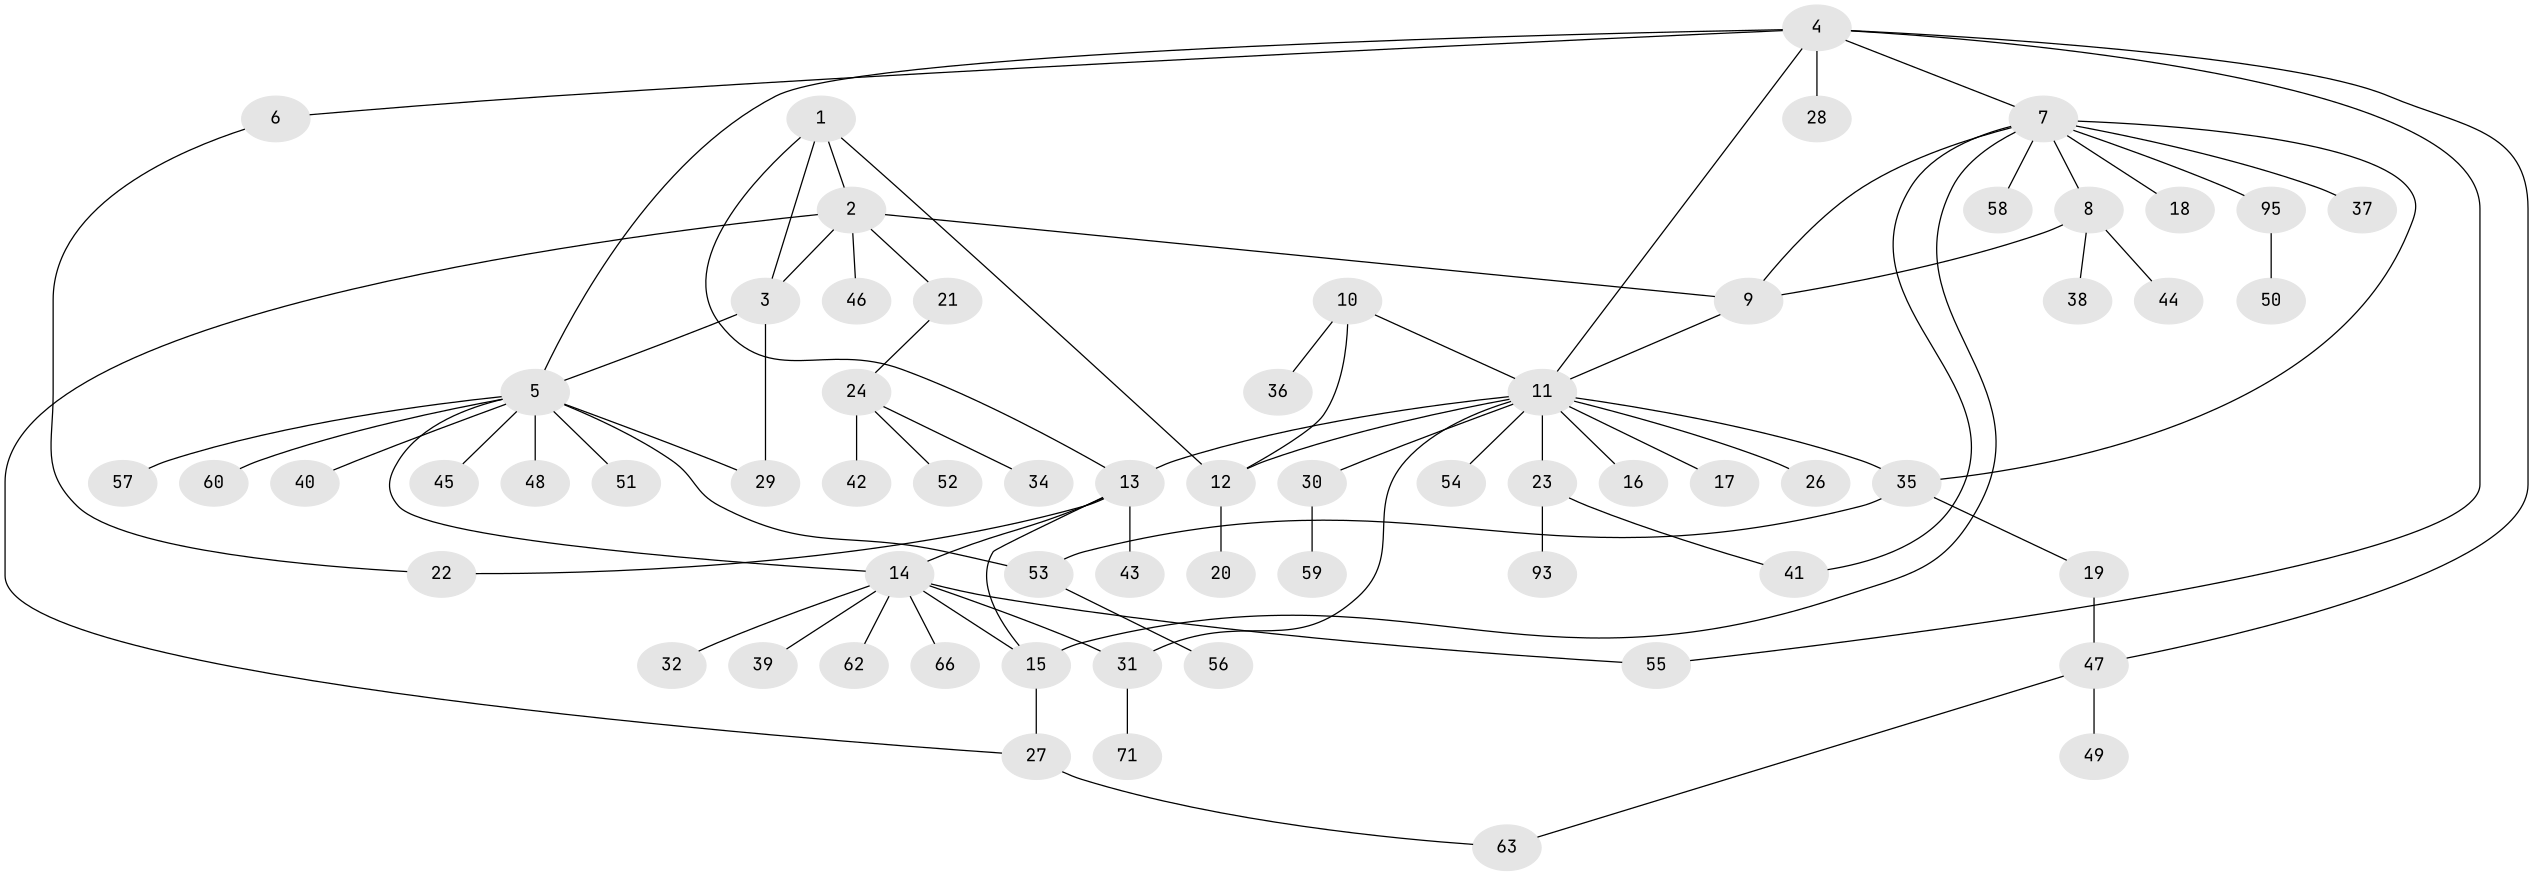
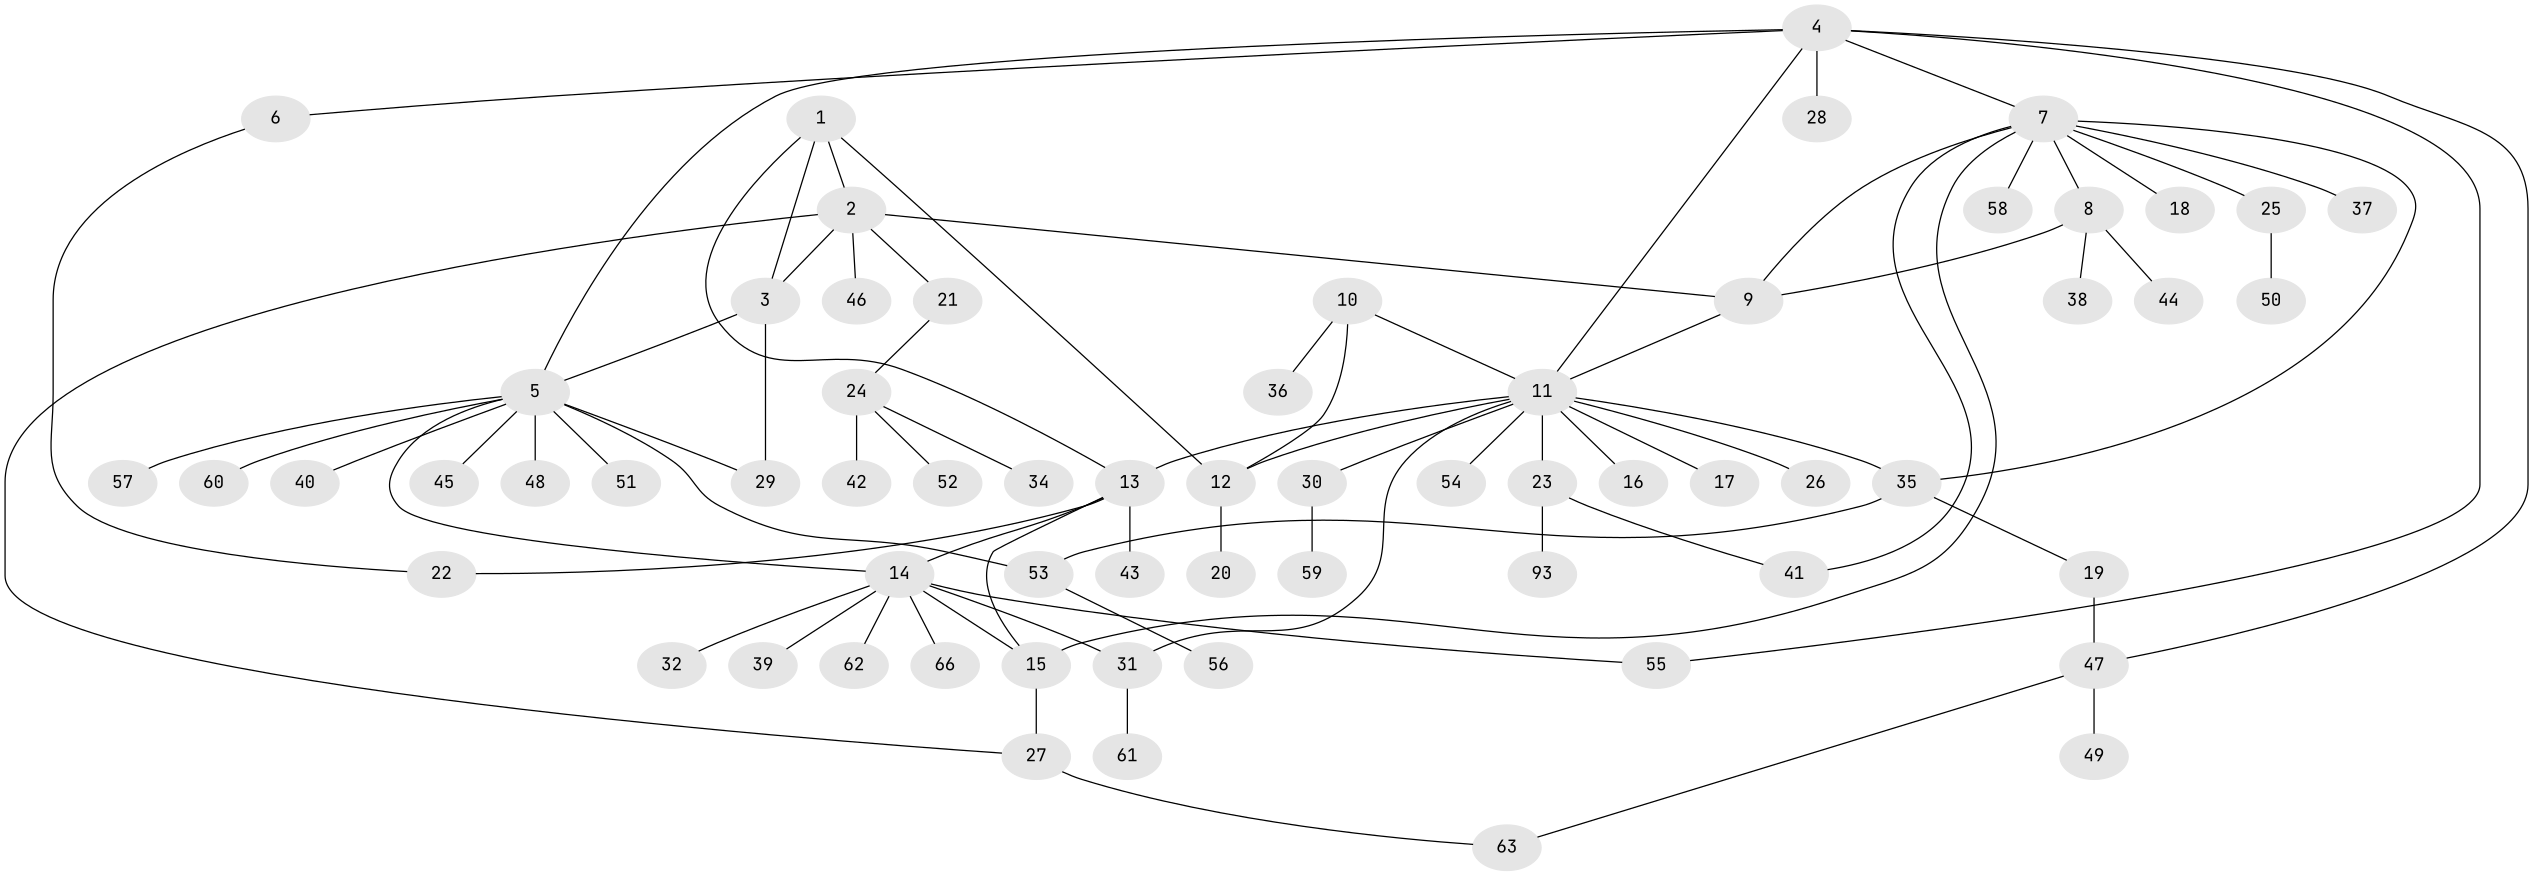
node "95": label "95" -> "25"
node "71": label "71" -> "61"
